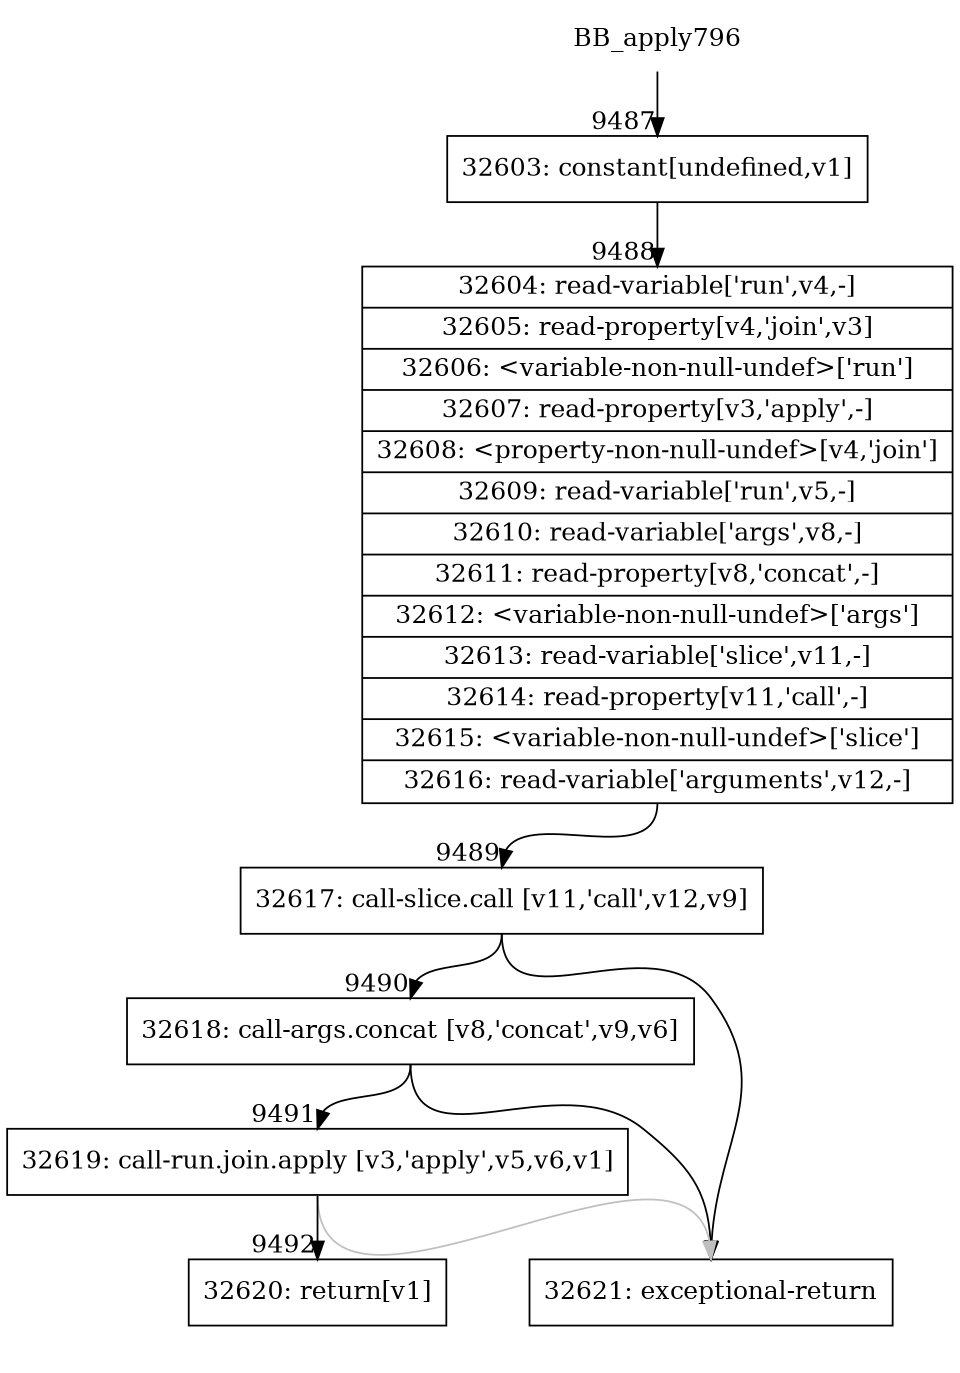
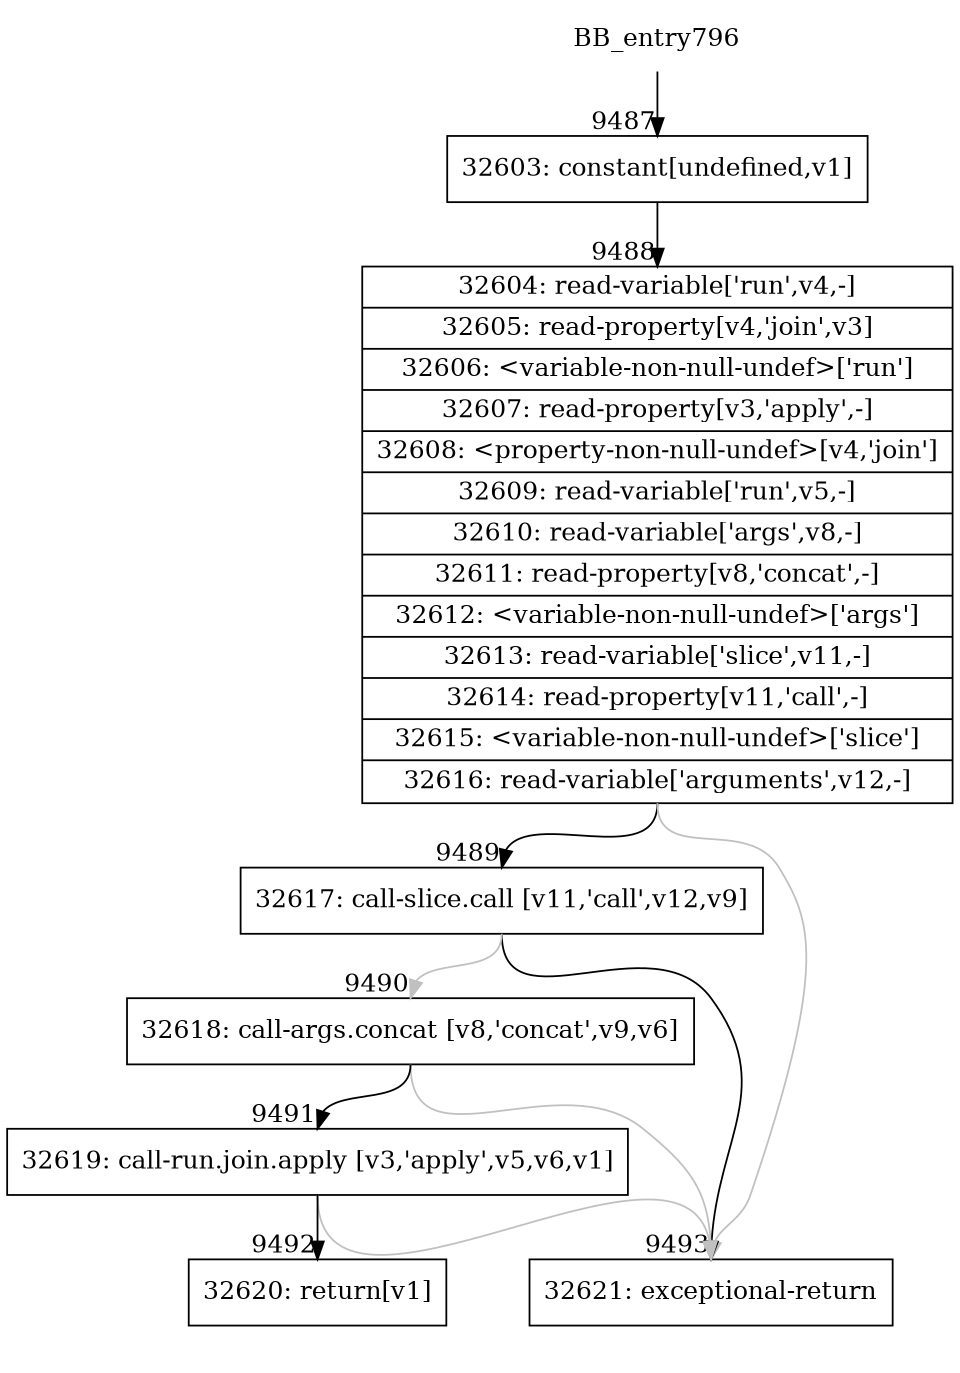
node "BB_apply796": label "BB_apply796" -> "BB_entry796"
edge "32617: call-slice.call [v11,'call',v12,v9]" -> "32618: call-args.concat [v8,'concat',v9,v6]": color black -> gray
edge "32604: read-variable['run',v4,-]" -> "32621: exceptional-return": added
edge "32618: call-args.concat [v8,'concat',v9,v6]" -> "32621: exceptional-return": color black -> gray
